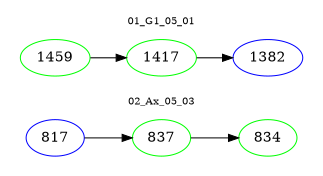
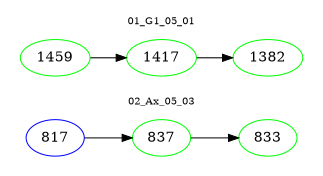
node "1382": color blue -> green
node "834": label "834" -> "833"
